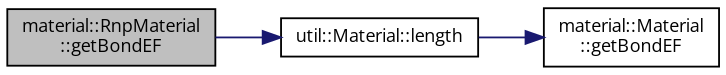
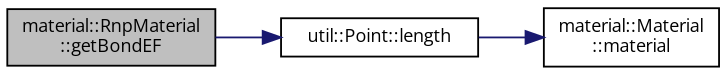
node "util::Material::length": label "util::Material::length" -> "util::Point::length"
node "material::Material ::getBondEF": label "material::Material ::getBondEF" -> "material::Material ::material"
